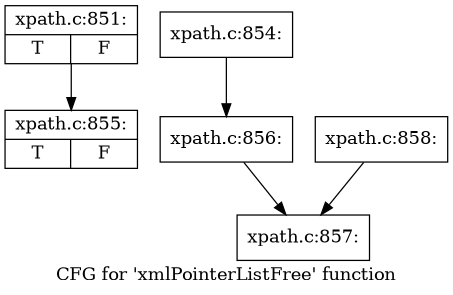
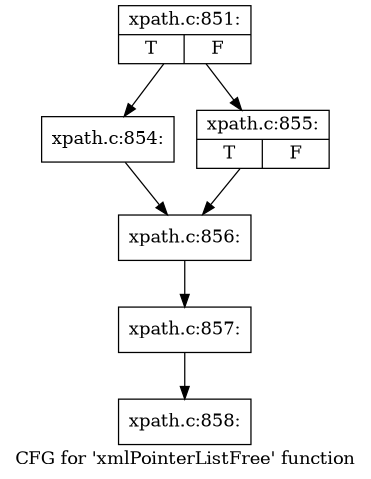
edge "xpath.c:851:" -> "xpath.c:854:": added
edge "xpath.c:858:" -> "xpath.c:857:": reversed
edge "xpath.c:855:" -> "xpath.c:856:": added
